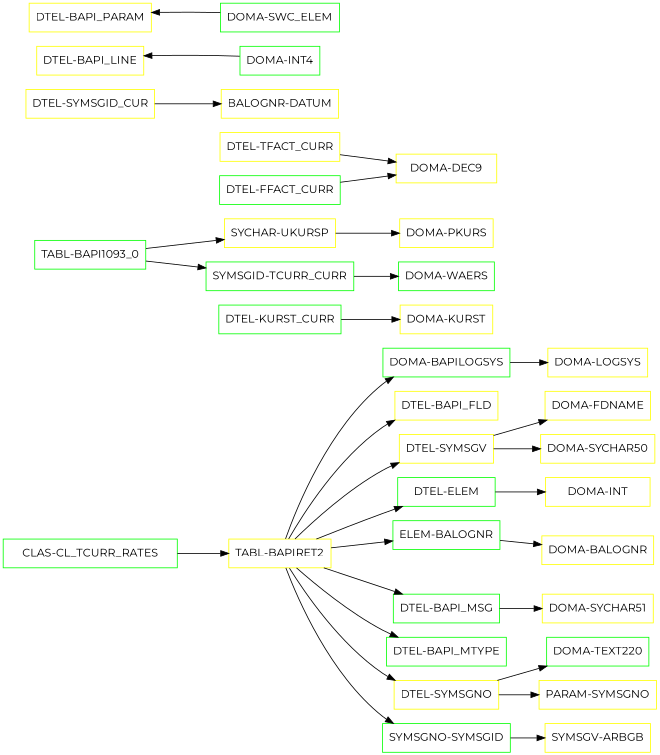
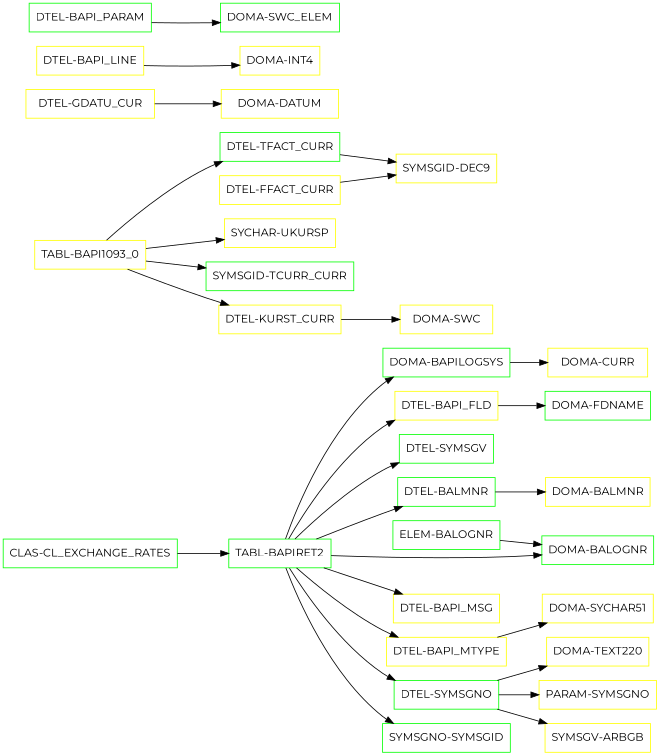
edge "DOMA-SWC_ELEM" -> "DTEL-BAPI_PARAM": reversed
node "DTEL-BAPI_PARAM": color yellow -> green
edge "DOMA-INT4" -> "DTEL-BAPI_LINE": reversed
node "DOMA-INT4": color green -> yellow
node "DTEL-SYMSGID_CUR": label "DTEL-SYMSGID_CUR" -> "DTEL-GDATU_CUR"
node "BALOGNR-DATUM": label "BALOGNR-DATUM" -> "DOMA-DATUM"
node "DTEL-TFACT_CURR": color yellow -> green
node "DOMA-DEC9": label "DOMA-DEC9" -> "SYMSGID-DEC9"
node "DTEL-FFACT_CURR": color green -> yellow
edge "TABL-BAPI1093_0" -> "DTEL-TFACT_CURR": added
node "DOMA-PKURS": removed
node "TABL-BAPI1093_0": color green -> yellow
node "DOMA-WAERS": removed
edge "TABL-BAPI1093_0" -> "DTEL-KURST_CURR": added
node "DTEL-KURST_CURR": color green -> yellow
node "DOMA-KURST": label "DOMA-KURST" -> "DOMA-SWC"
node "DOMA-LOGSYS": label "DOMA-LOGSYS" -> "DOMA-CURR"
node "DOMA-FDNAME": color yellow -> green
edge "DTEL-SYMSGV" -> "DOMA-FDNAME": now "DTEL-BAPI_FLD" -> "DOMA-FDNAME"
node "DTEL-SYMSGV": color yellow -> green
node "DOMA-SYCHAR50": removed
node "DTEL-ELEM": label "DTEL-ELEM" -> "DTEL-BALMNR"
node "DOMA-INT": label "DOMA-INT" -> "DOMA-BALMNR"
edge "TABL-BAPIRET2" -> "ELEM-BALOGNR": now "TABL-BAPIRET2" -> "DOMA-BALOGNR"
node "DOMA-BALOGNR": color yellow -> green
node "CLAS-CL_TCURR_RATES": label "CLAS-CL_TCURR_RATES" -> "CLAS-CL_EXCHANGE_RATES"
node "TABL-BAPIRET2": color yellow -> green
node "DTEL-BAPI_MSG": color green -> yellow
edge "DTEL-BAPI_MSG" -> "DOMA-SYCHAR51": now "DTEL-BAPI_MTYPE" -> "DOMA-SYCHAR51"
node "DTEL-BAPI_MTYPE": color green -> yellow
node "DOMA-TEXT220": color green -> yellow
node "DTEL-SYMSGNO": color yellow -> green
edge "SYMSGNO-SYMSGID" -> "SYMSGV-ARBGB": now "DTEL-SYMSGNO" -> "SYMSGV-ARBGB"
